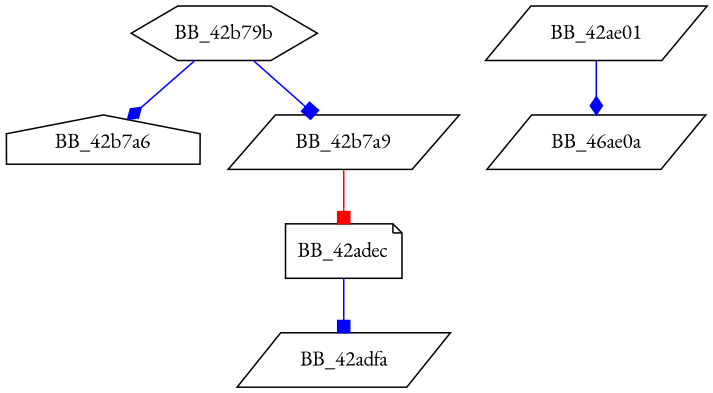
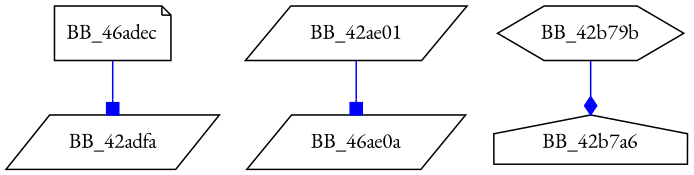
edge "BB_42ae01" -> "BB_46ae0a": arrowhead diamond -> box
node "BB_42b7a9": removed
node "BB_42adec": label "BB_42adec" -> "BB_46adec"
